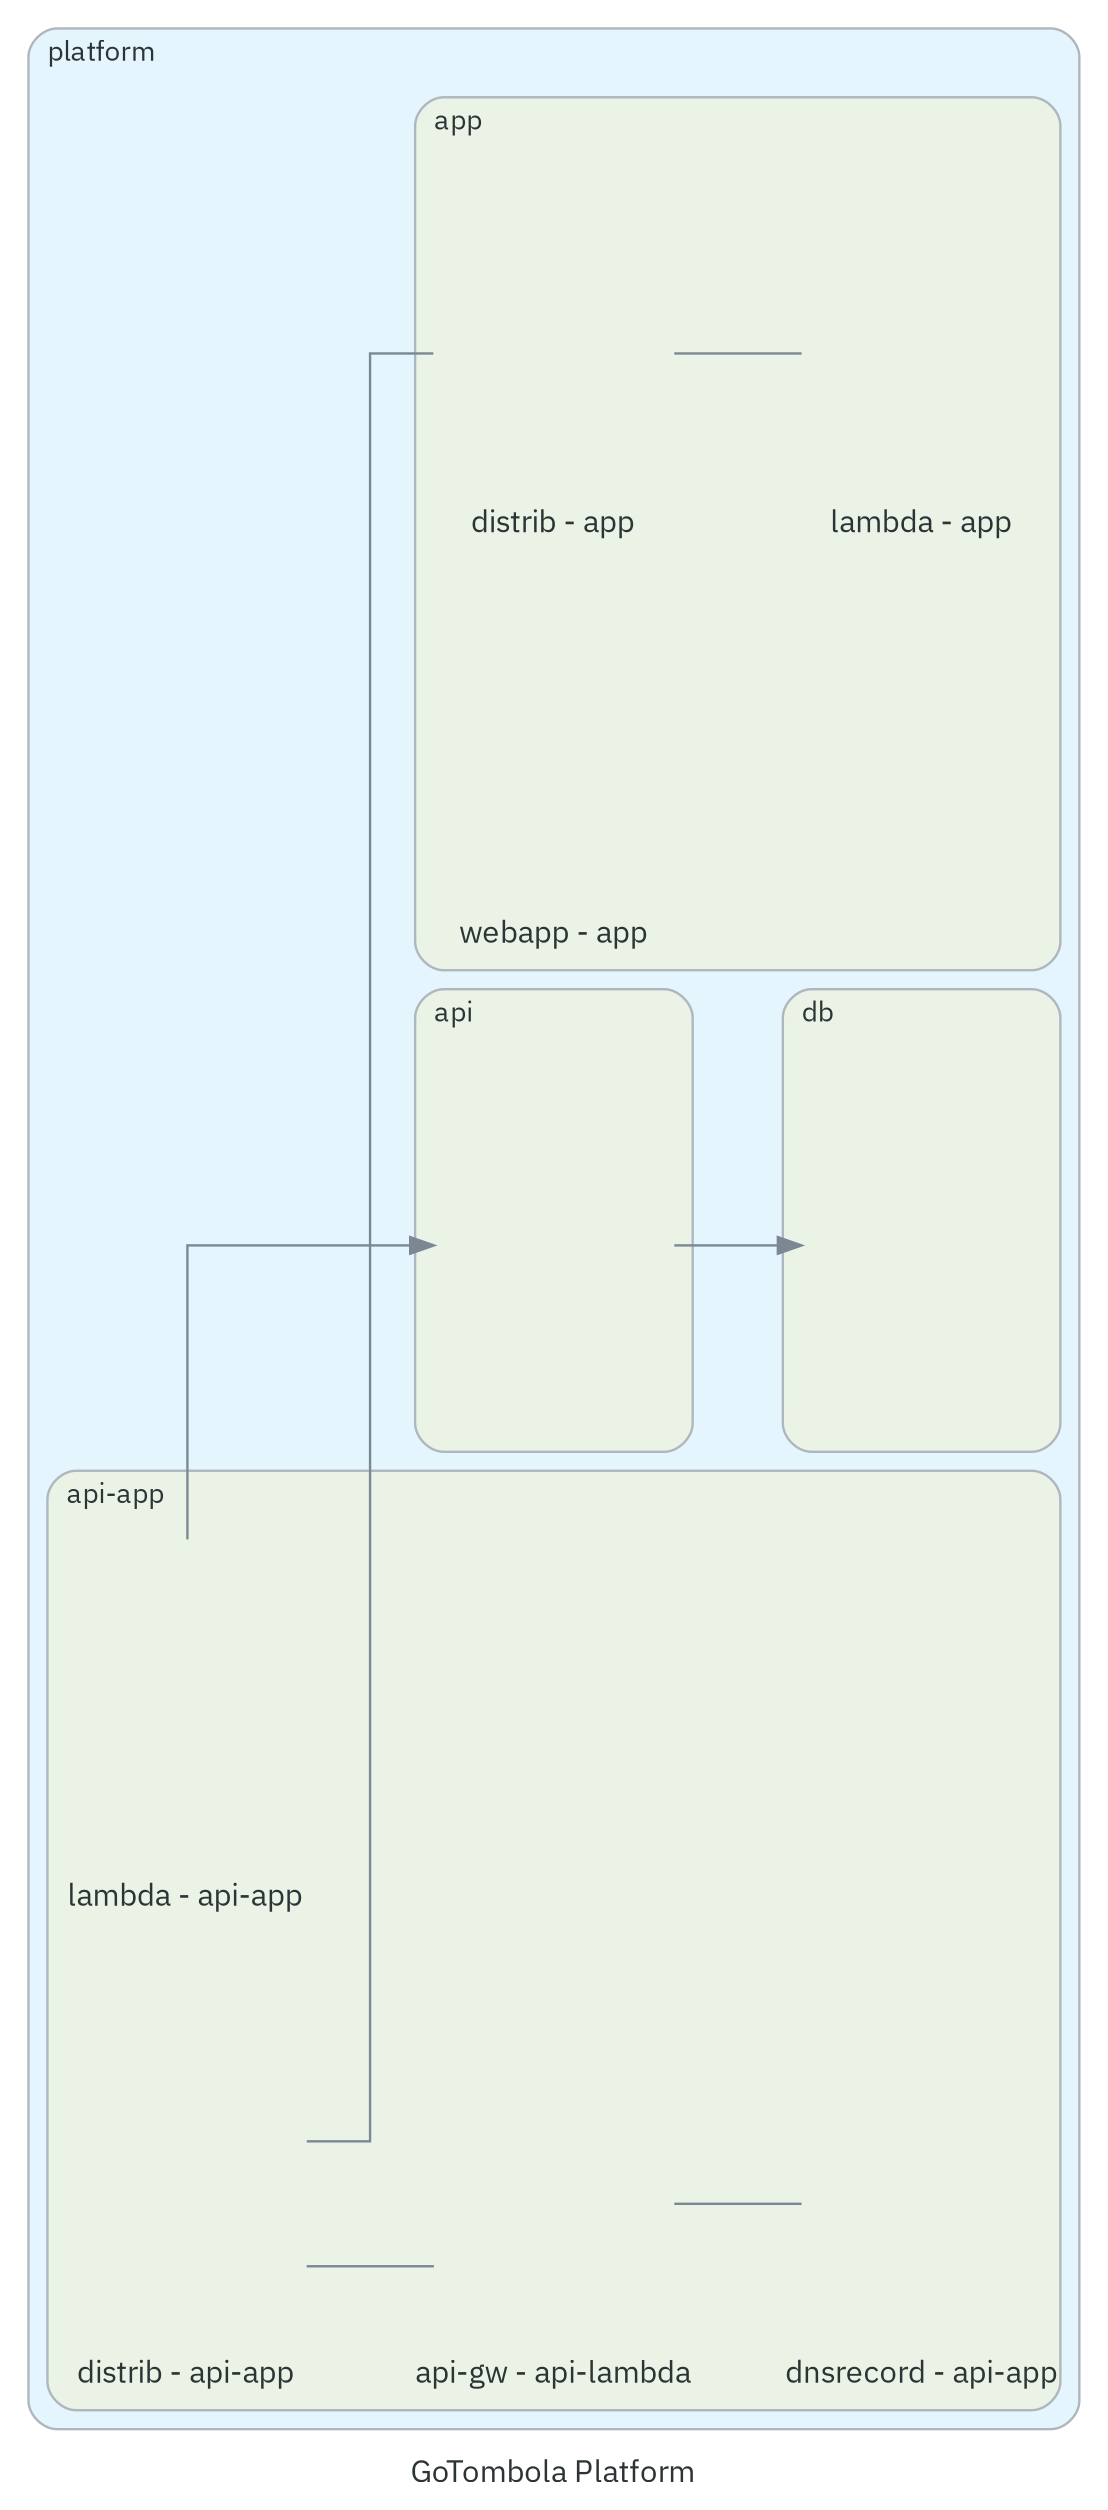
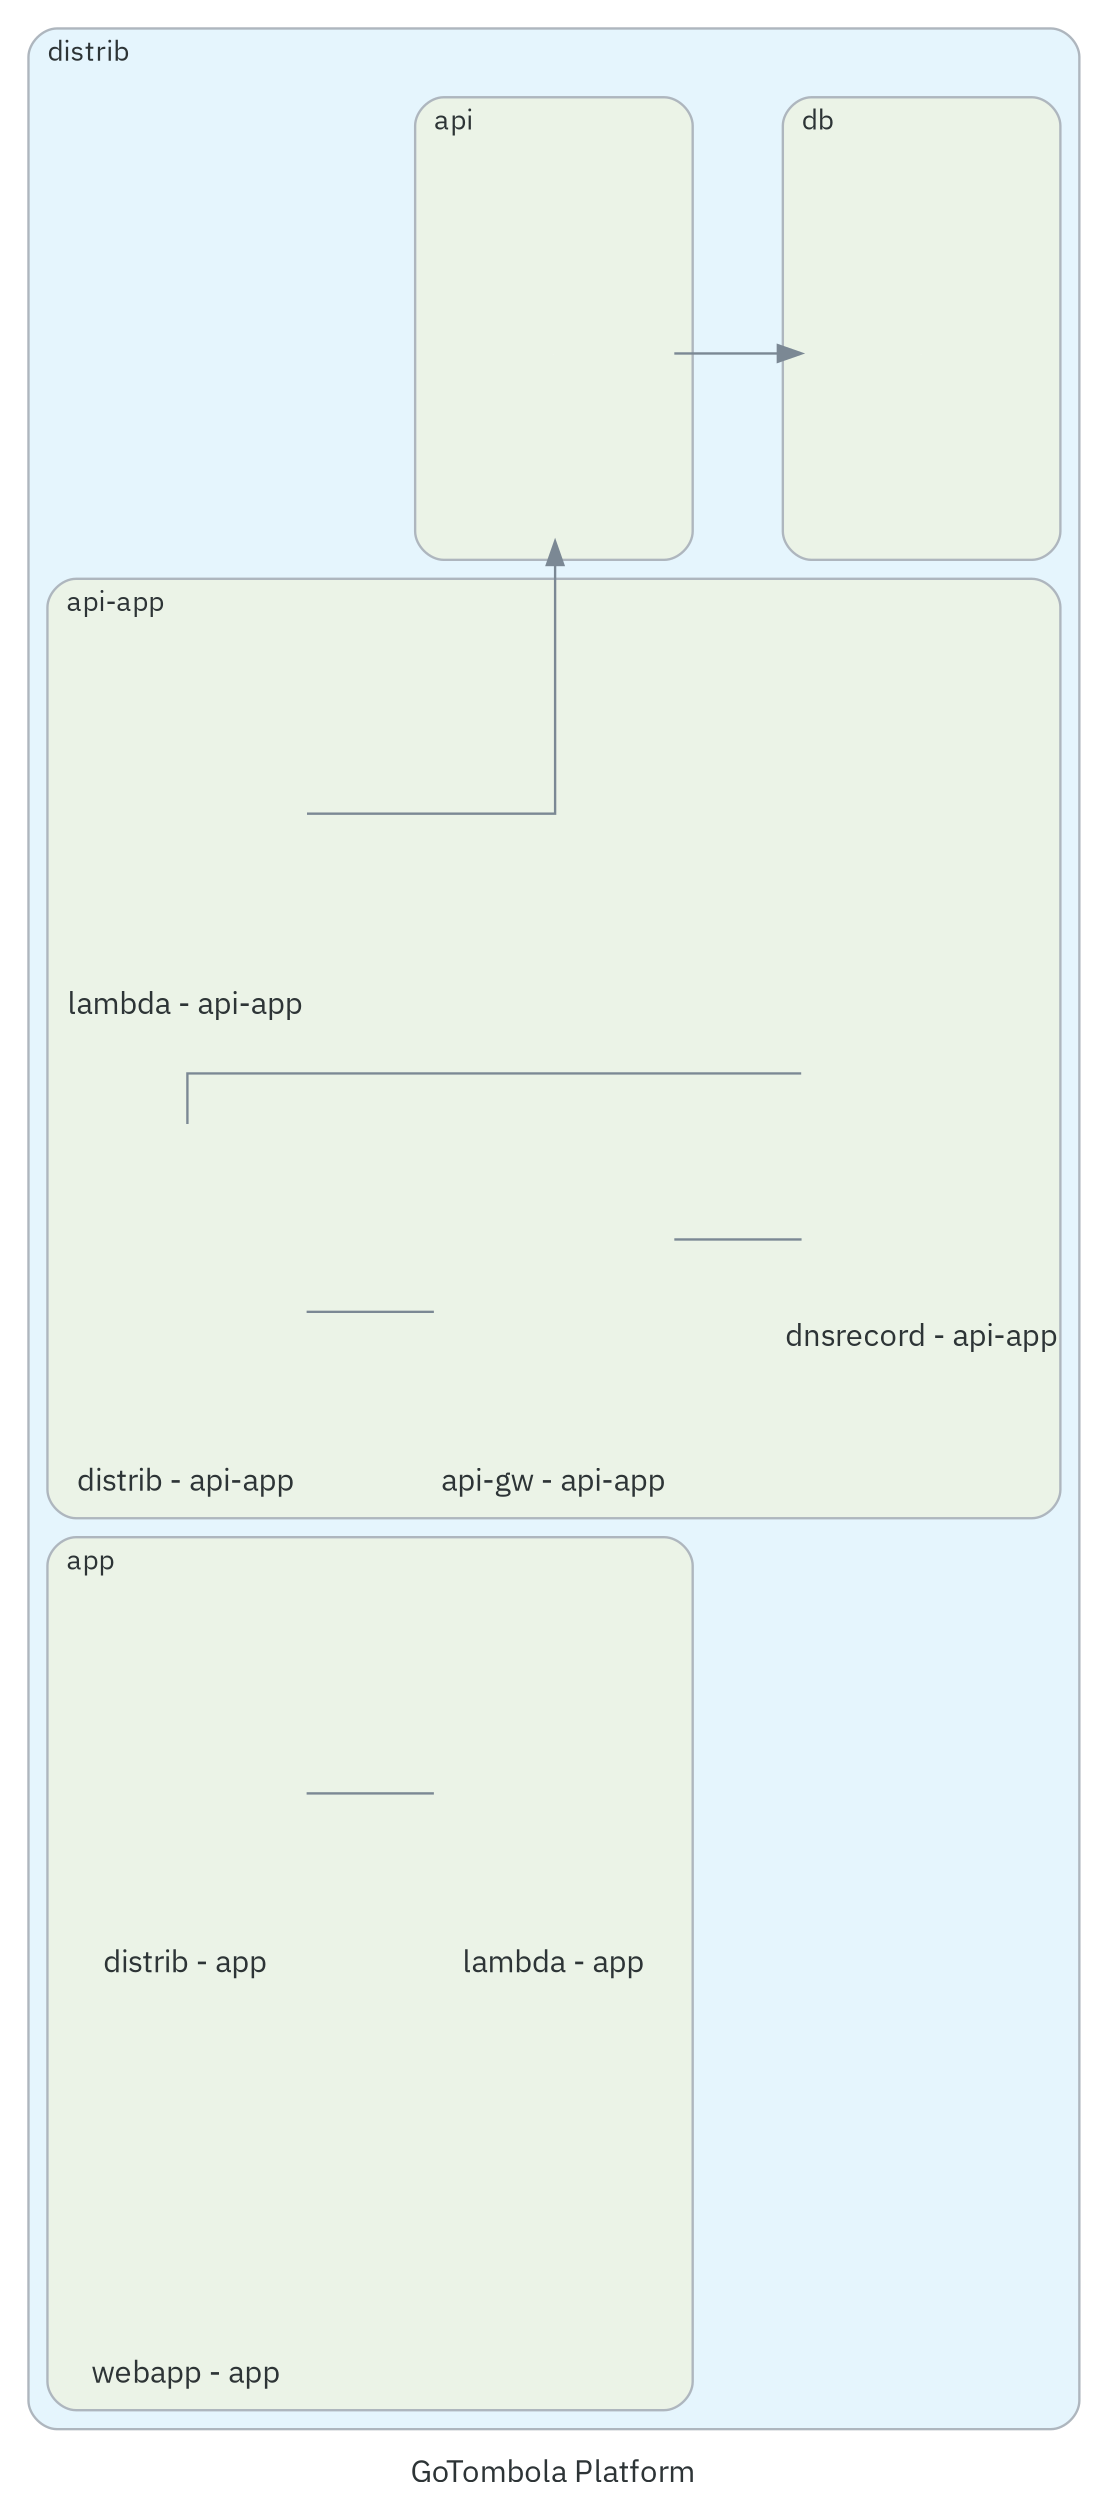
cluster "platform": label "platform" -> "distrib"
edge "distrib - app" -- "distrib - api-app": now "dnsrecord - api-app" -- "distrib - api-app"
node "api-gw - api-lambda": label "api-gw - api-lambda" -> "api-gw - api-app"
